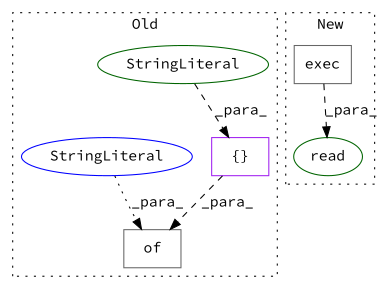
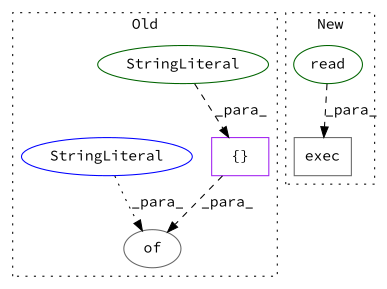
edge "exec" -> "read": reversed
node "of": shape box -> ellipse
